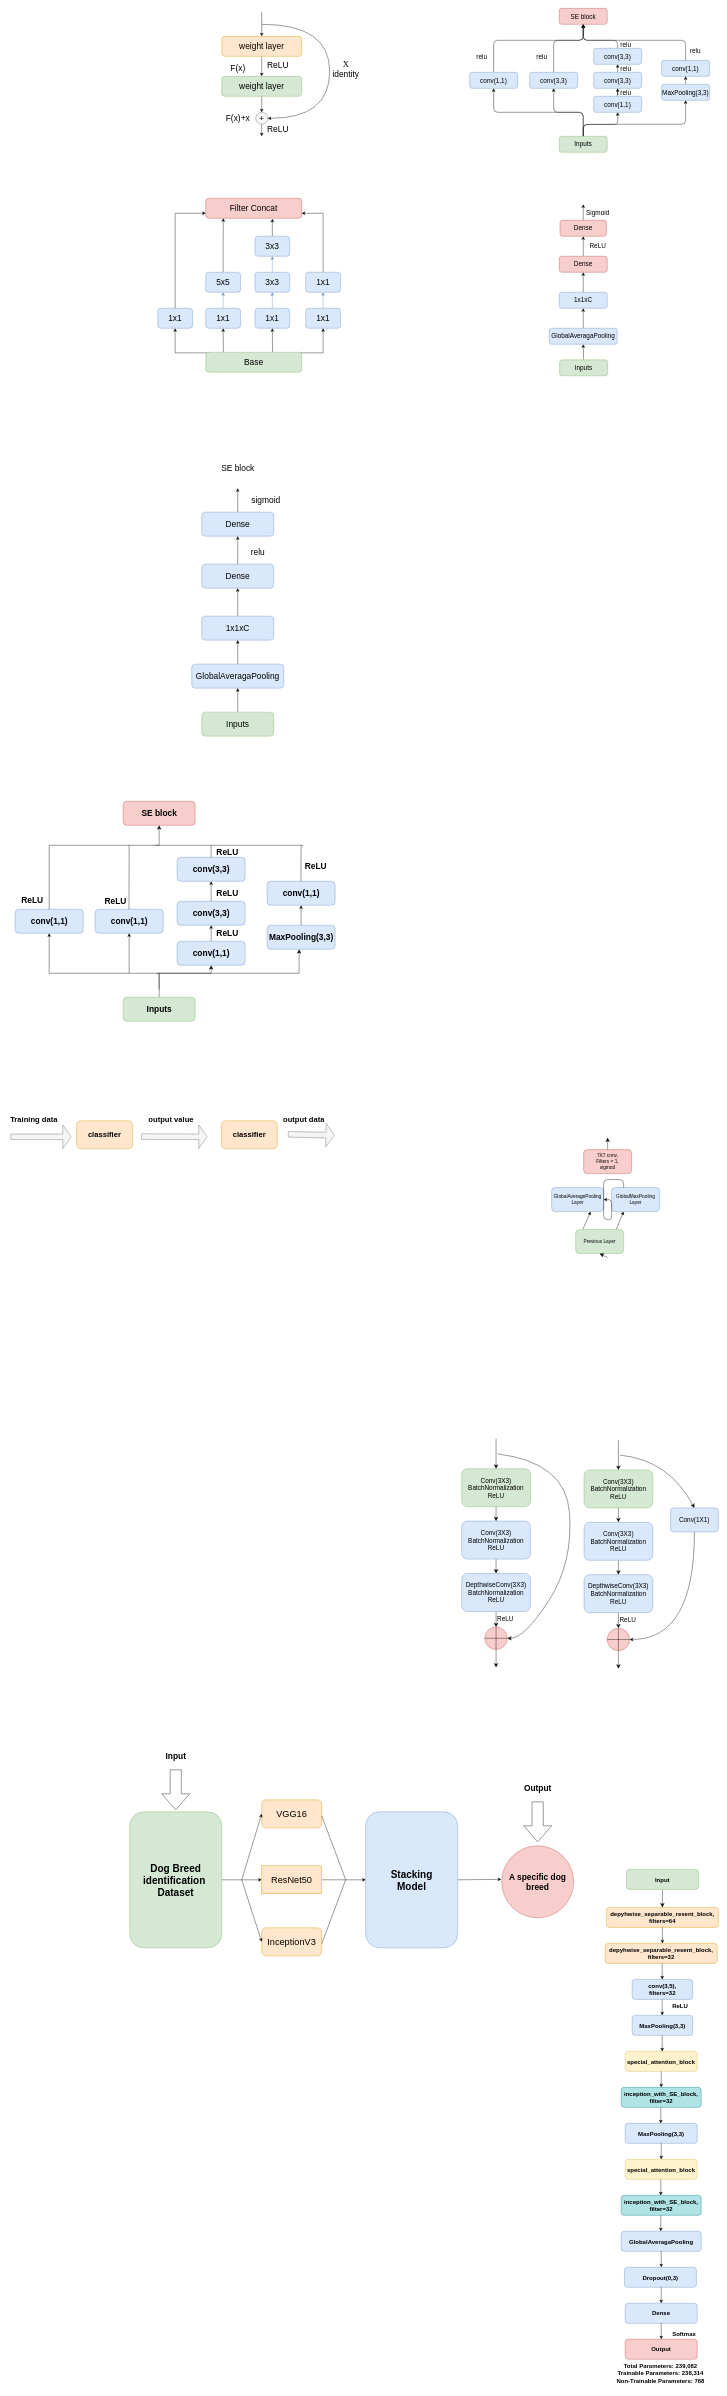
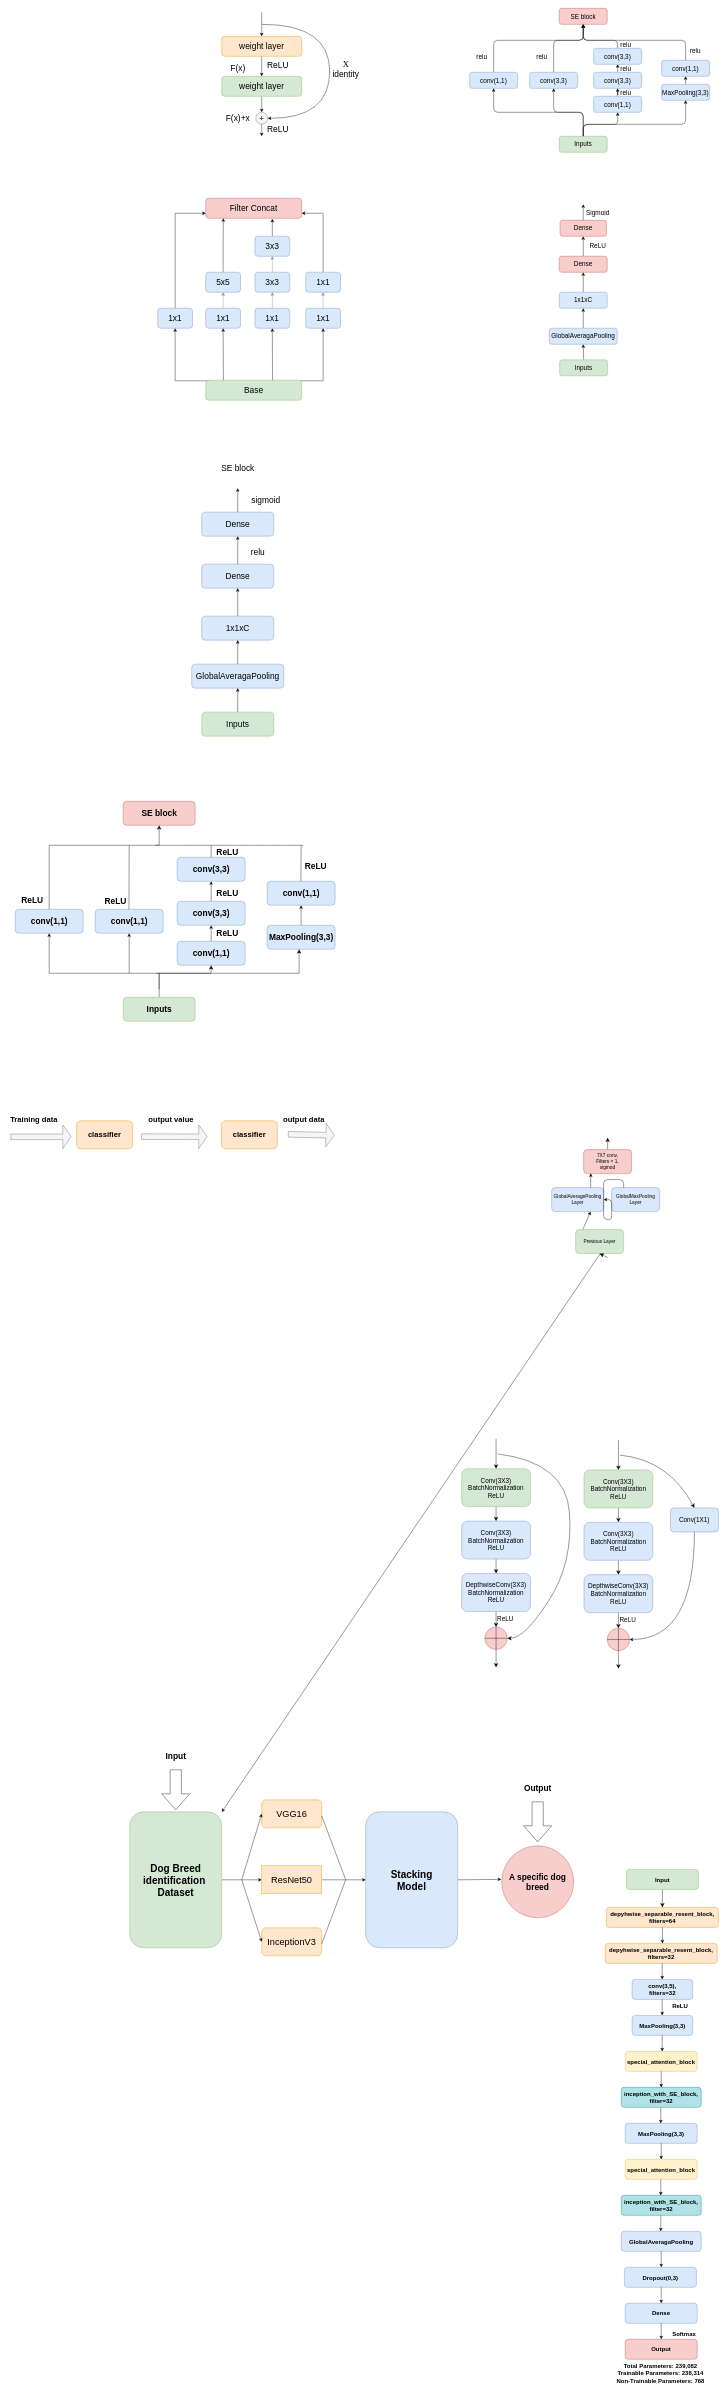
node "Base": moved (254, 362) -> (254, 390)
edge "GlobalAveragePooling Layer" -> "7X7 conv, Filters = 1, sigmod": added
edge "Previous Layer" -> "GlobalMaxPooling Layer": now "Previous Layer" -> "Dog Breed identification Dataset"
